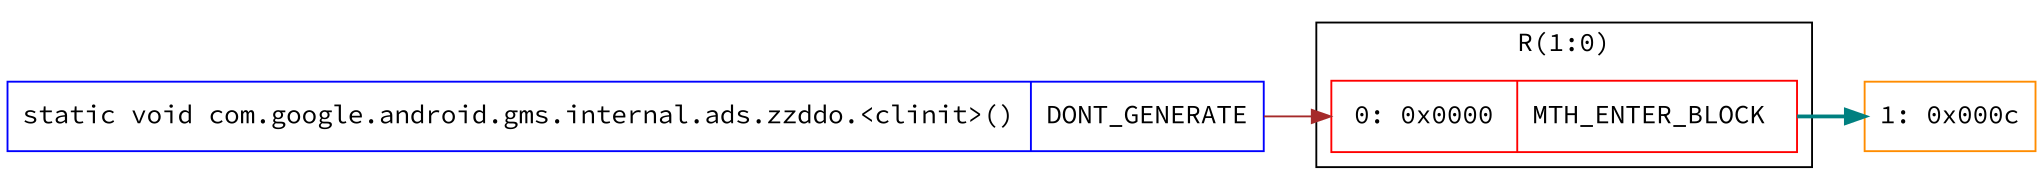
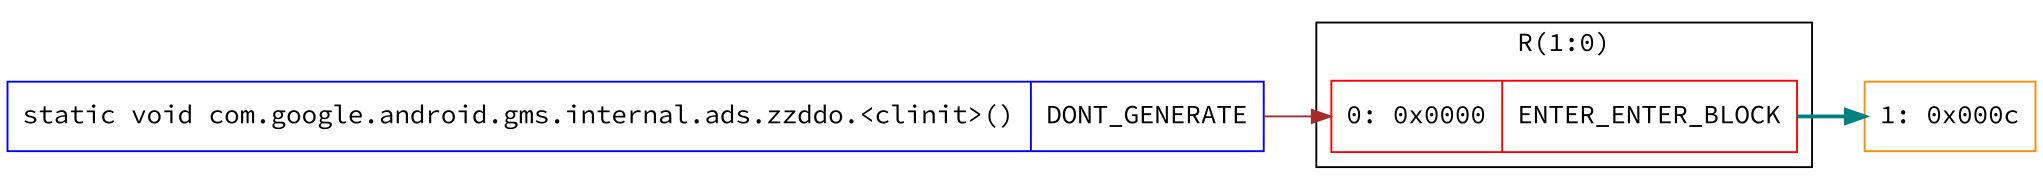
node "0: 0x0000": text "MTH_ENTER_BLOCK" -> "ENTER_ENTER_BLOCK"
